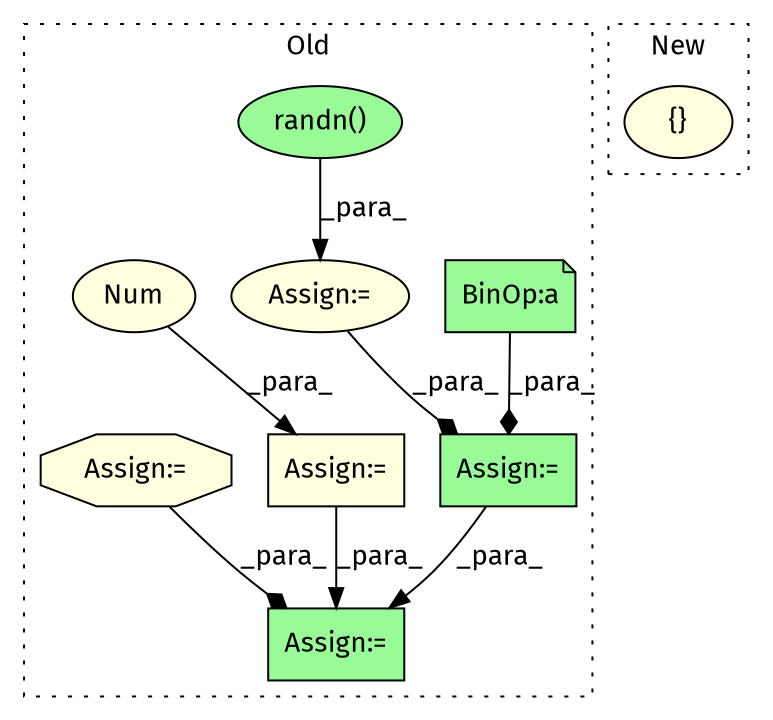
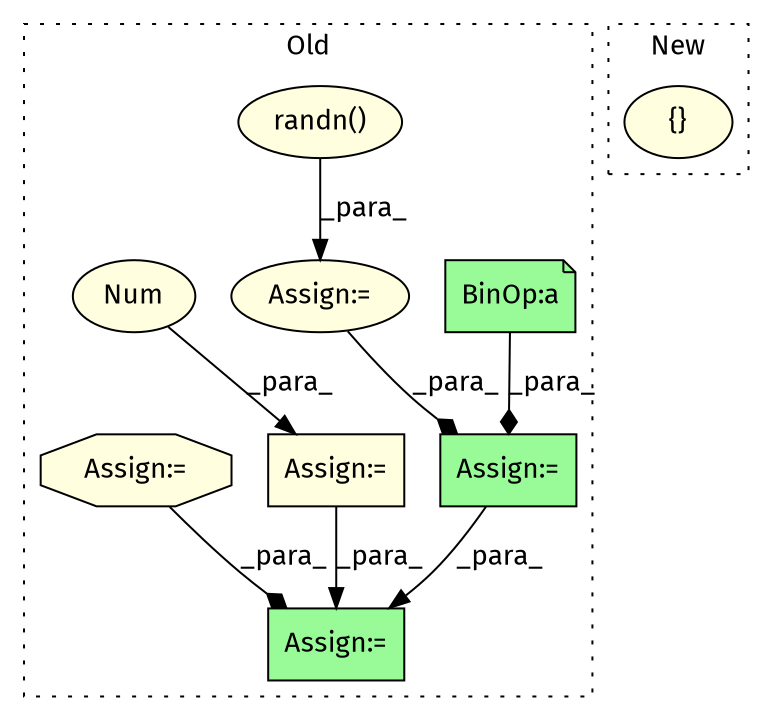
node "randn()": fillcolor palegreen -> lightyellow
